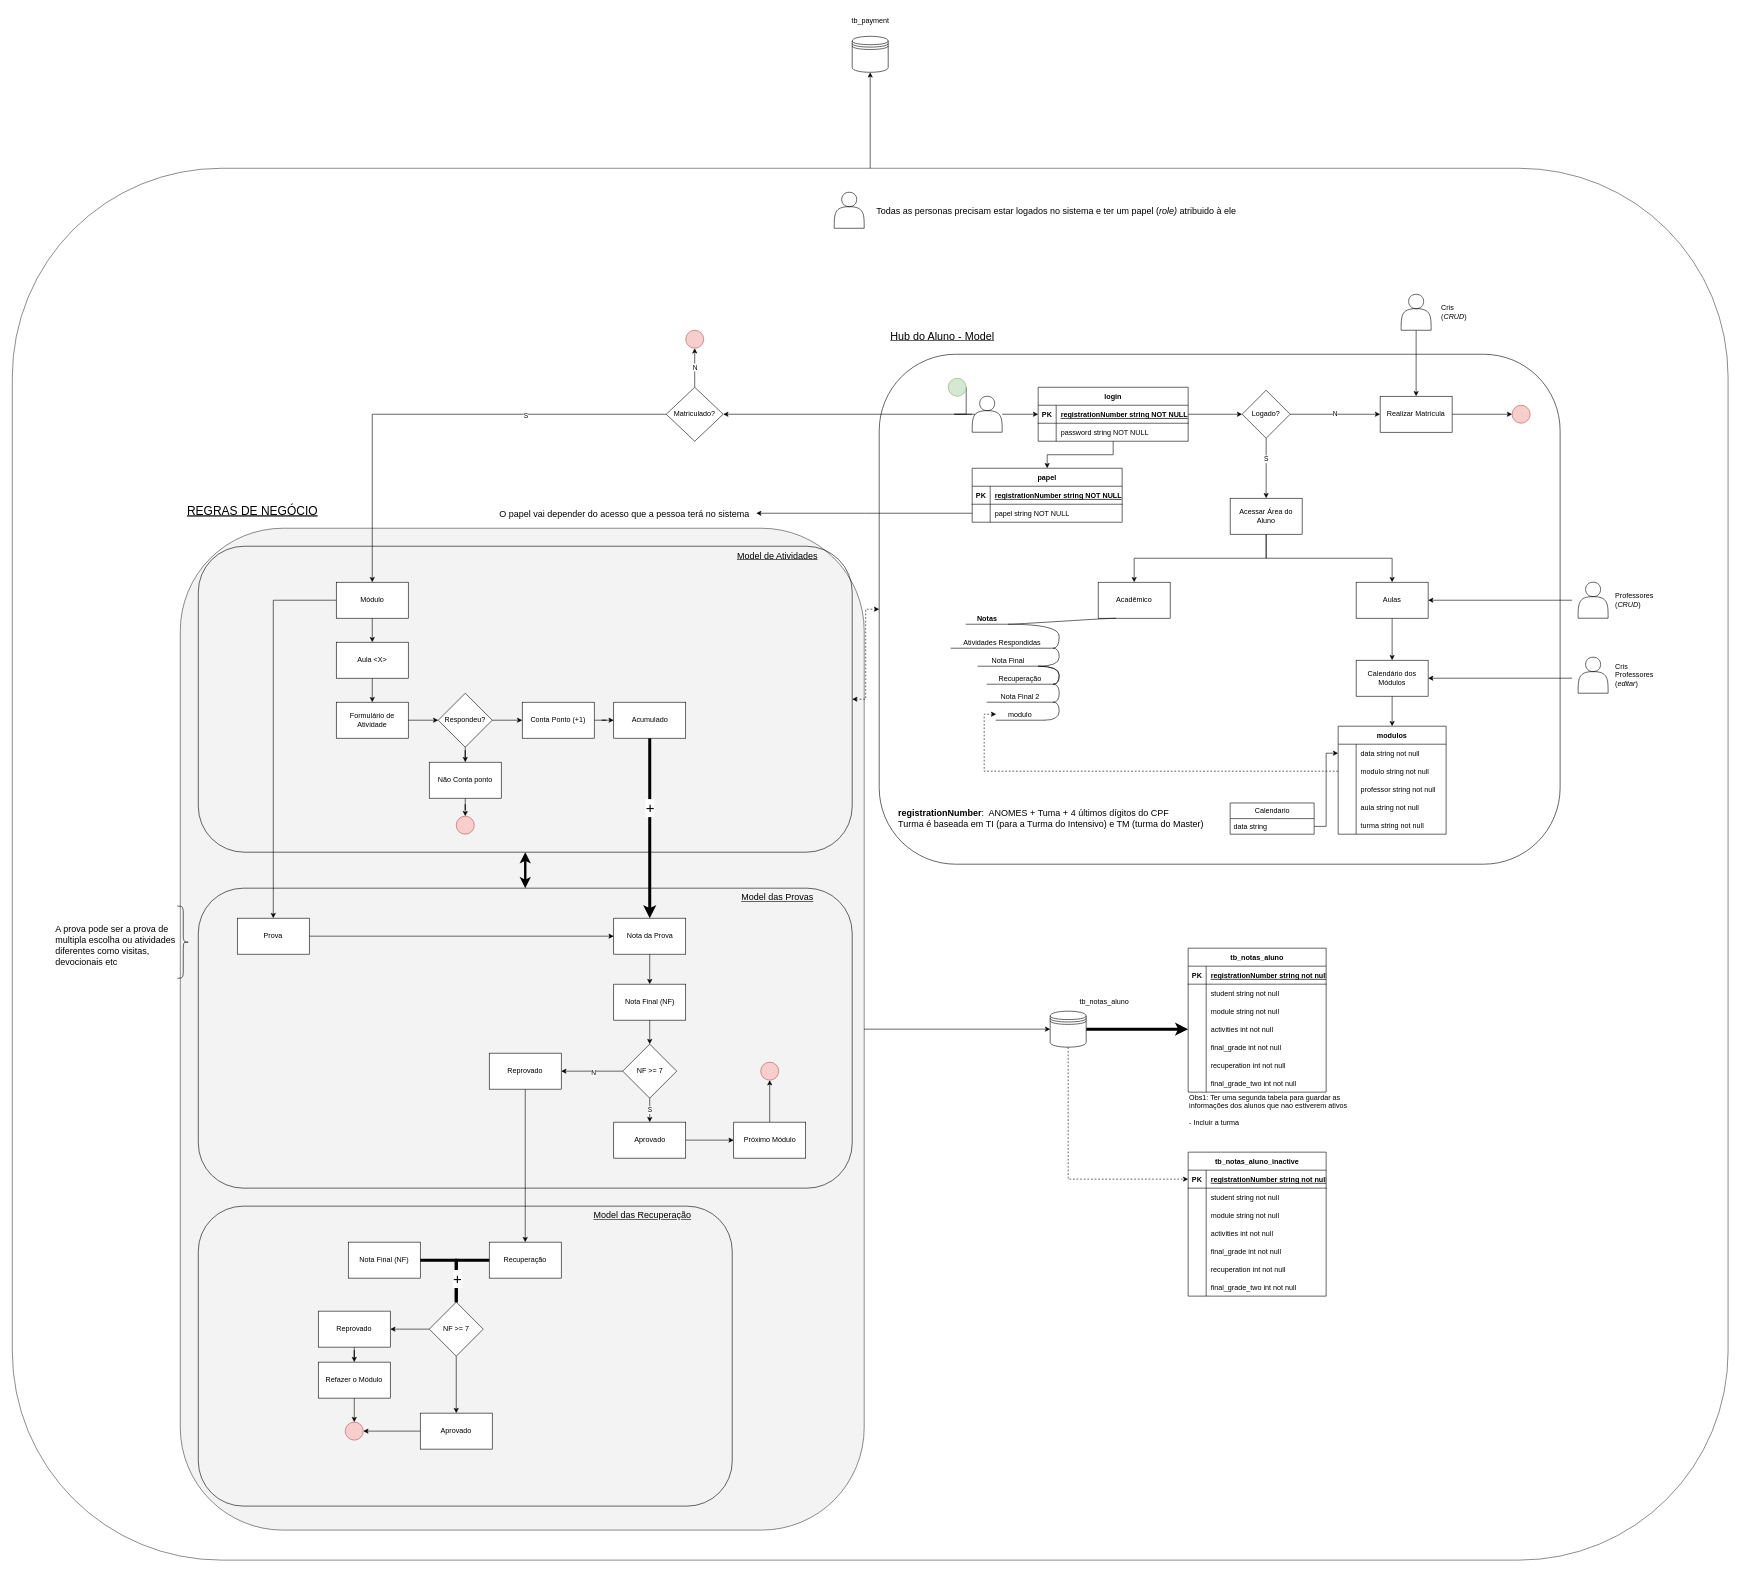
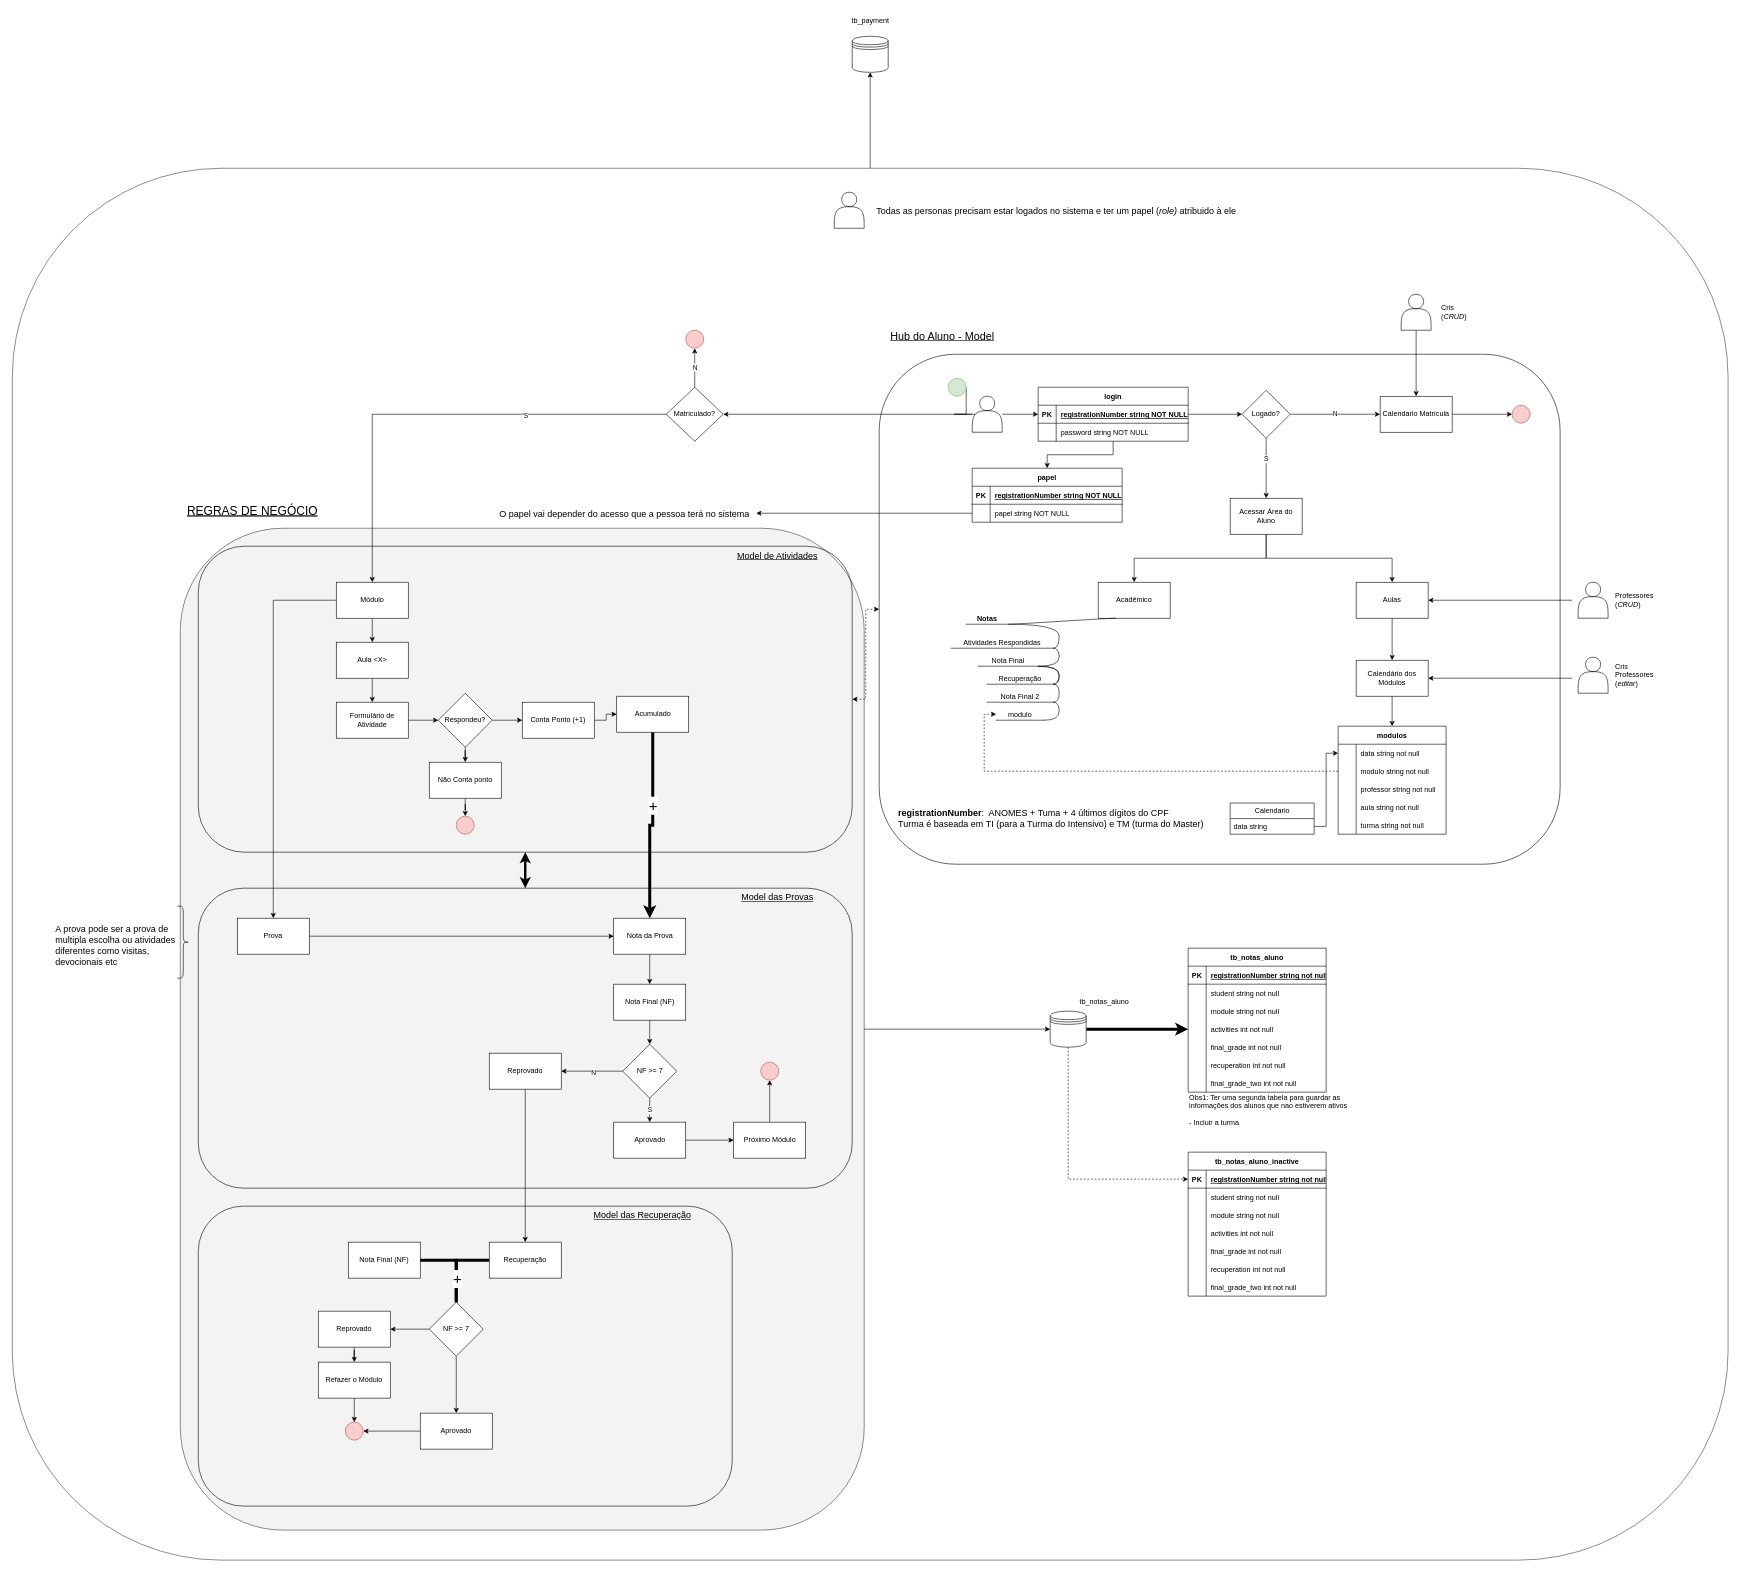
node "Realizar Matrícula": label "Realizar Matrícula" -> "Calendario Matrícula"
node "Acumulado": moved (650, 720) -> (653, 714)
